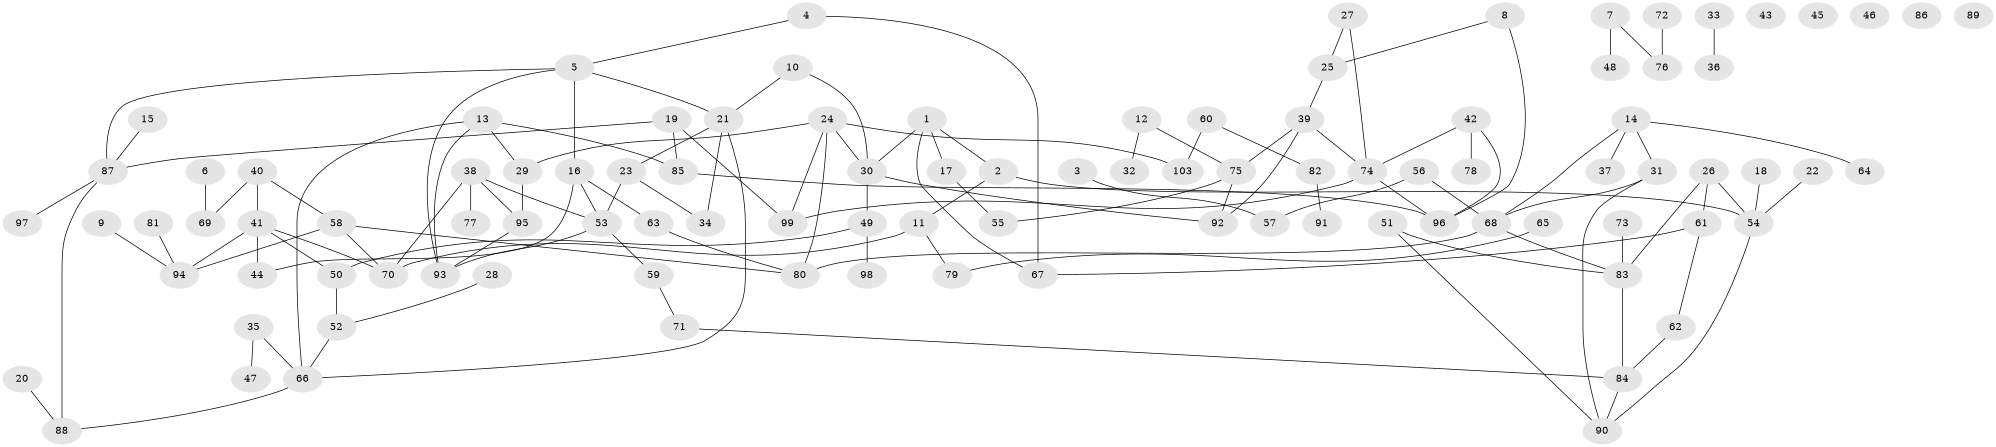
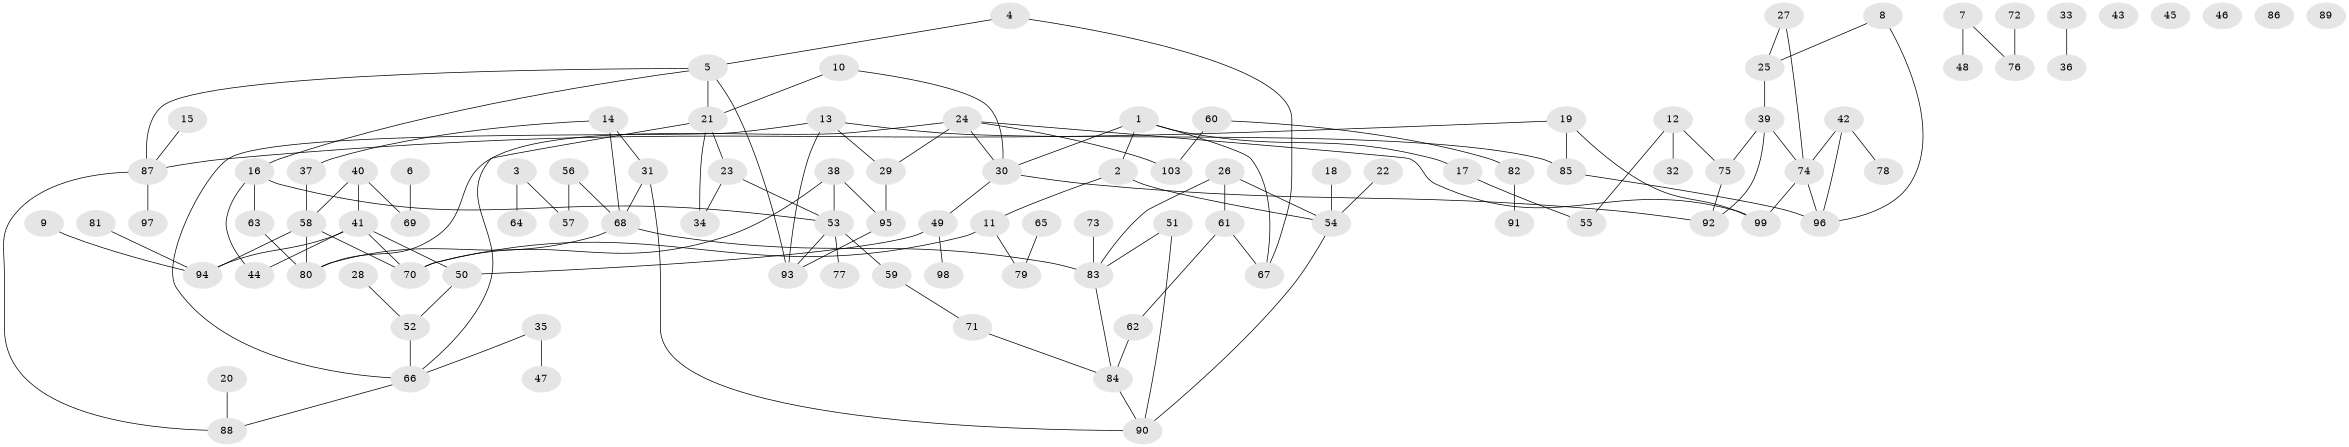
edge "14" -- "64": now "3" -- "64"
edge "37" -- "58": added
edge "38" -- "77": now "53" -- "77"
edge "75" -- "55": now "12" -- "55"
